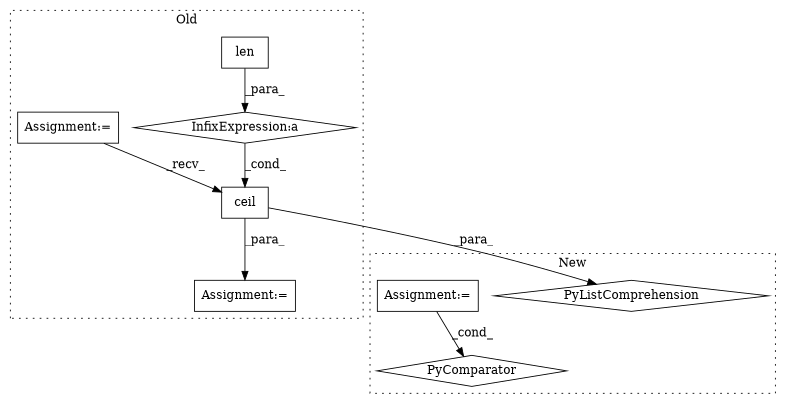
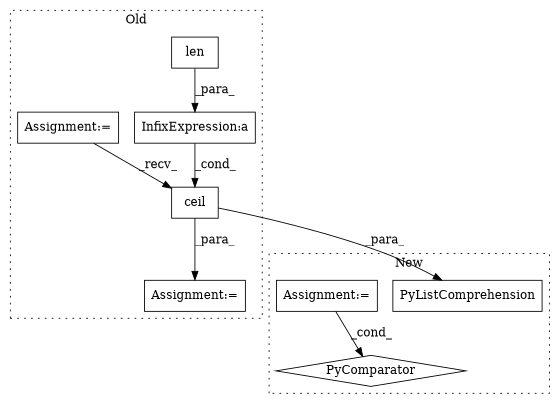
node "InfixExpression:a": shape diamond -> box
node "PyListComprehension": shape diamond -> box
